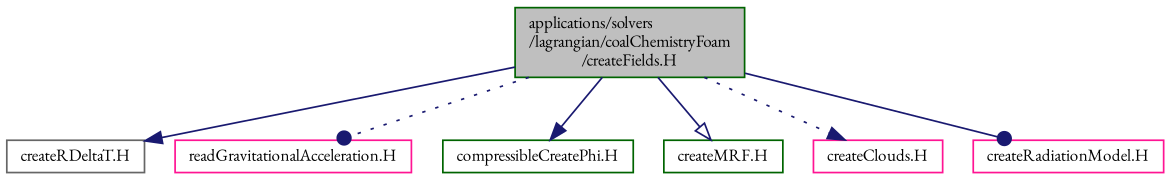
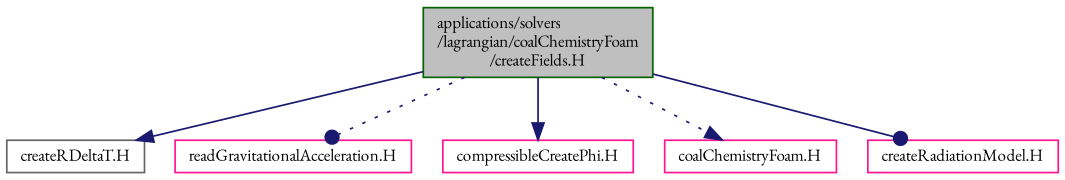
node "compressibleCreatePhi.H": color darkgreen -> deeppink
node "createMRF.H": removed
node "createClouds.H": label "createClouds.H" -> "coalChemistryFoam.H"
